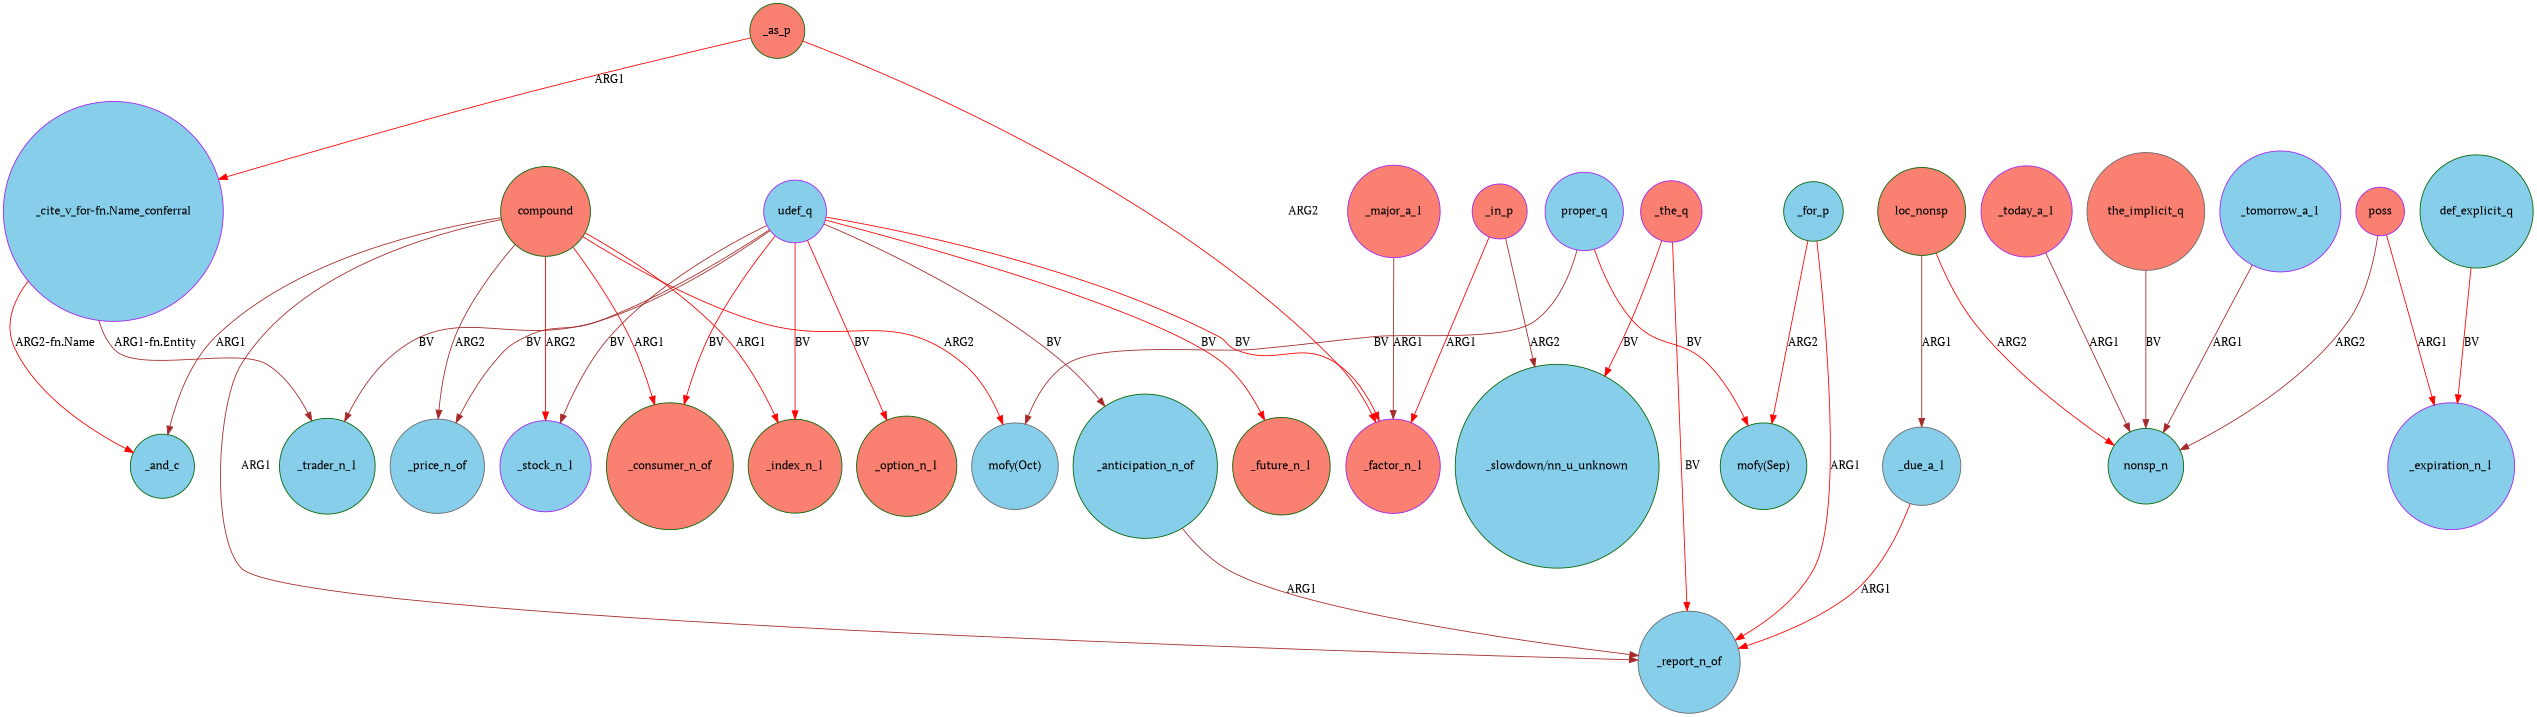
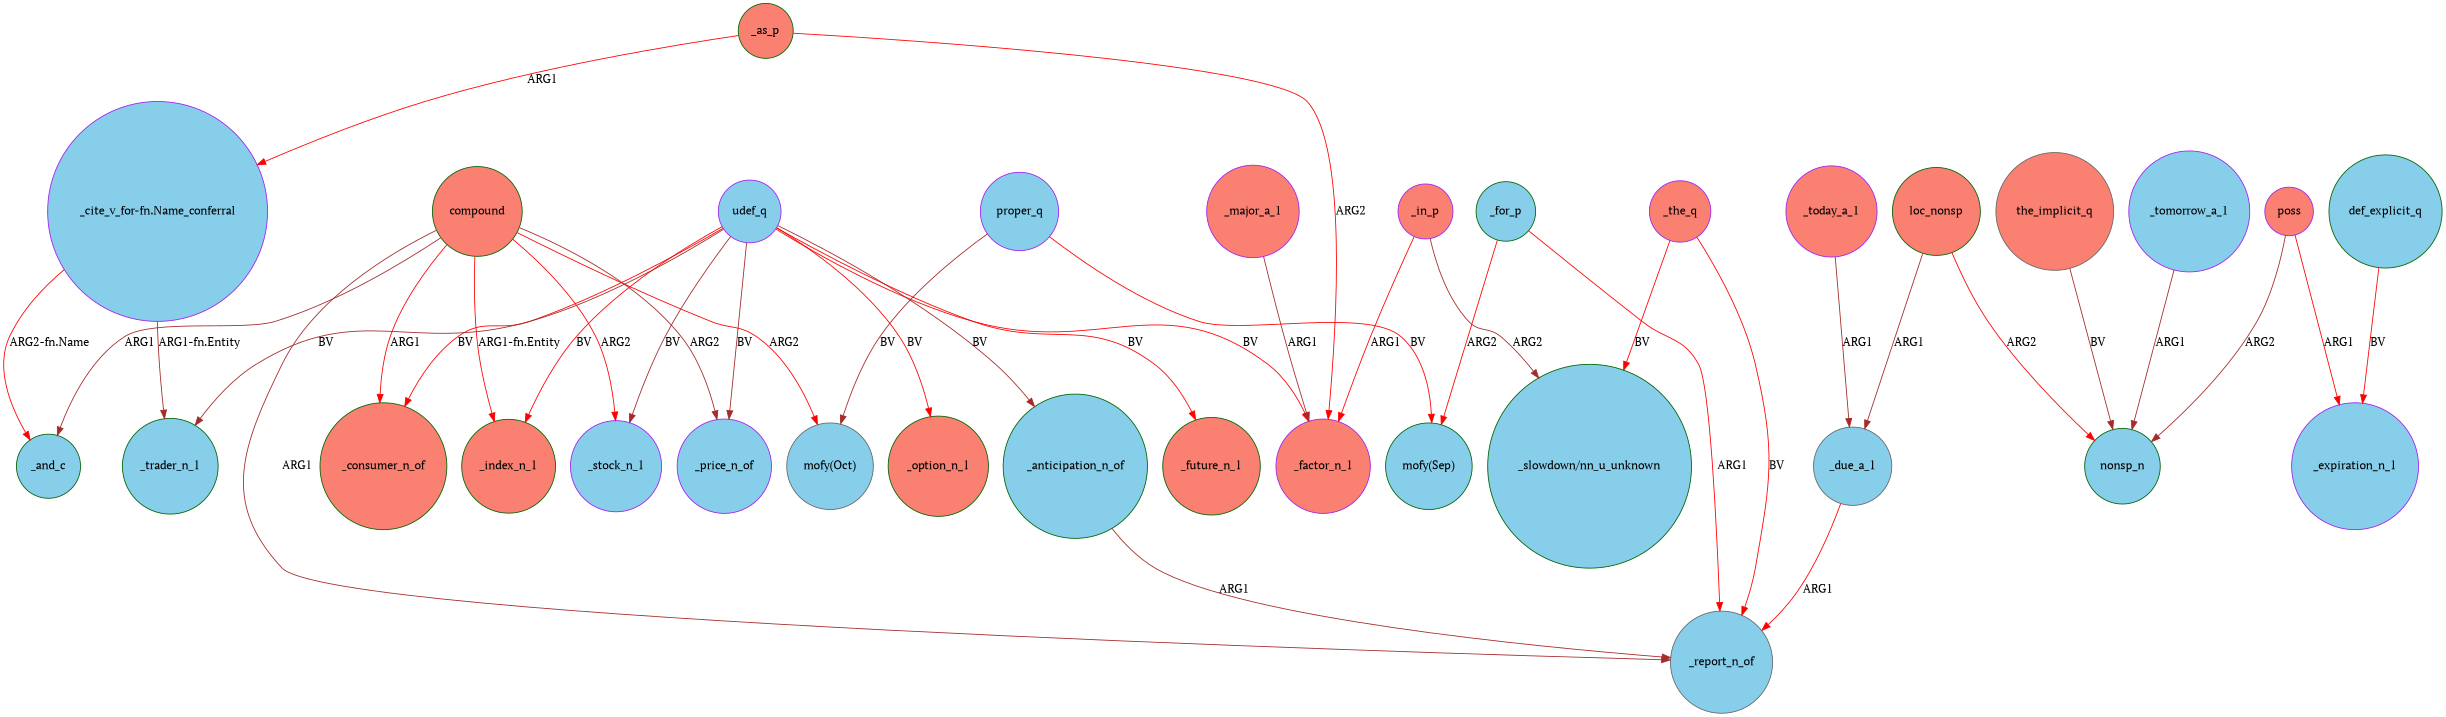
edge "_today_a_1" -> "nonsp_n": now "_today_a_1" -> "_due_a_1"
edge "compound" -> "_index_n_1": label "ARG1" -> "ARG1-fn.Entity"
node "_price_n_of": color gray40 -> purple
